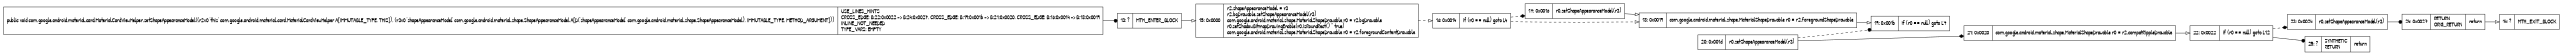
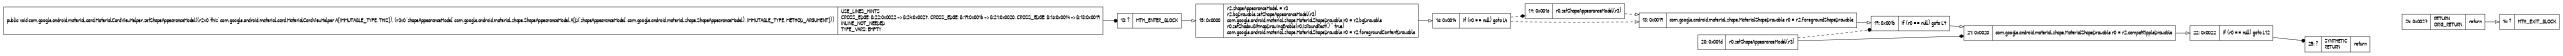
edge "17: 0x0016" -> "18: 0x0019": style solid -> dashed
edge "15: 0x0000" -> "16: 0x0014": style dashed -> solid
node "23: 0x0024": removed
edge "19: 0x001b" -> "21: 0x0020": added
